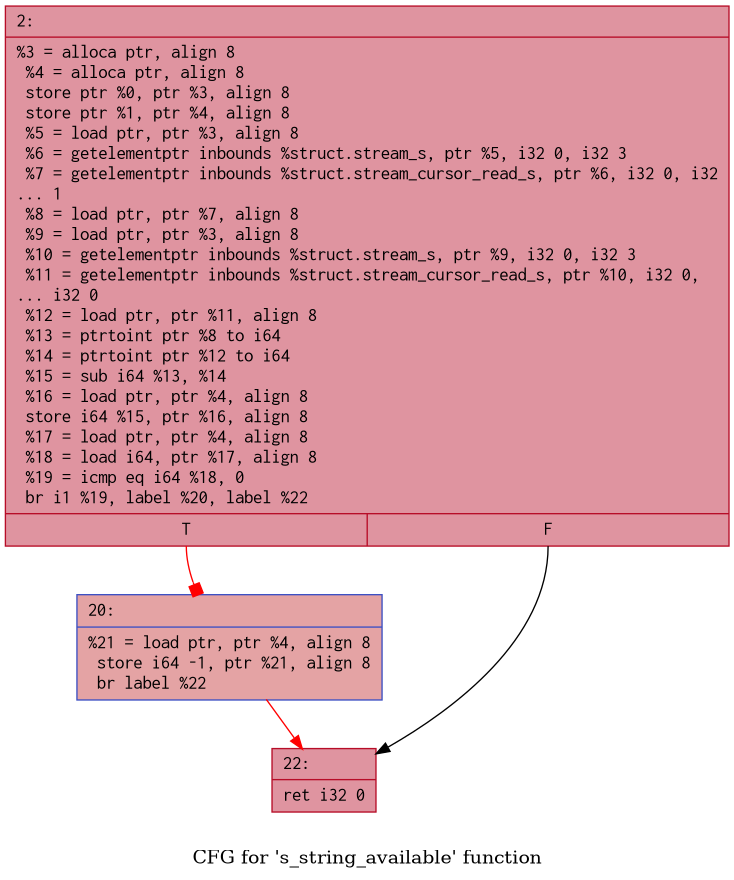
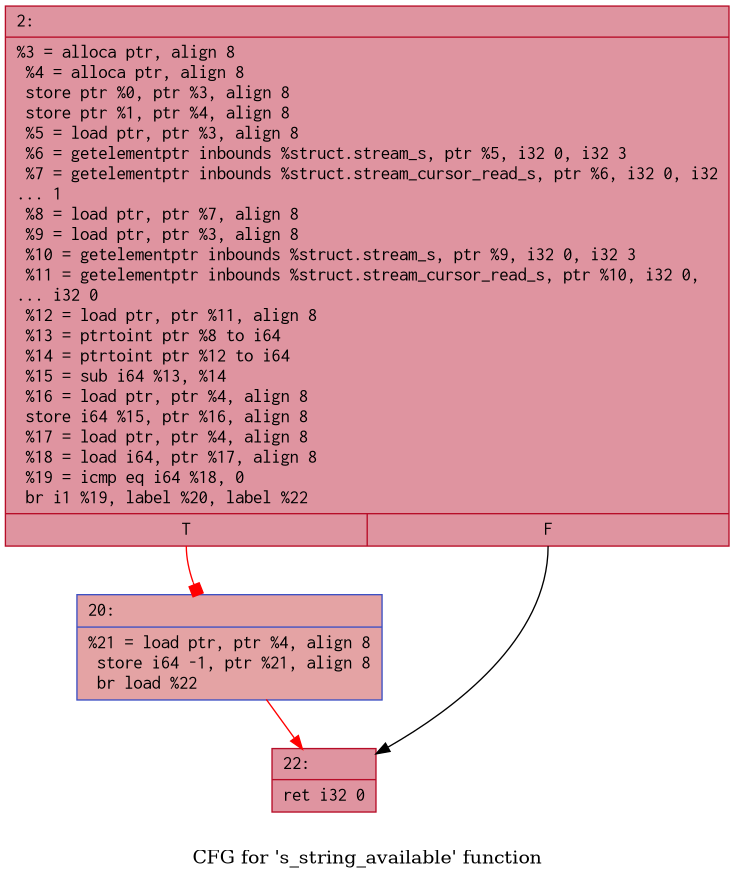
node "20:": text "br label %22" -> "br load %22"
